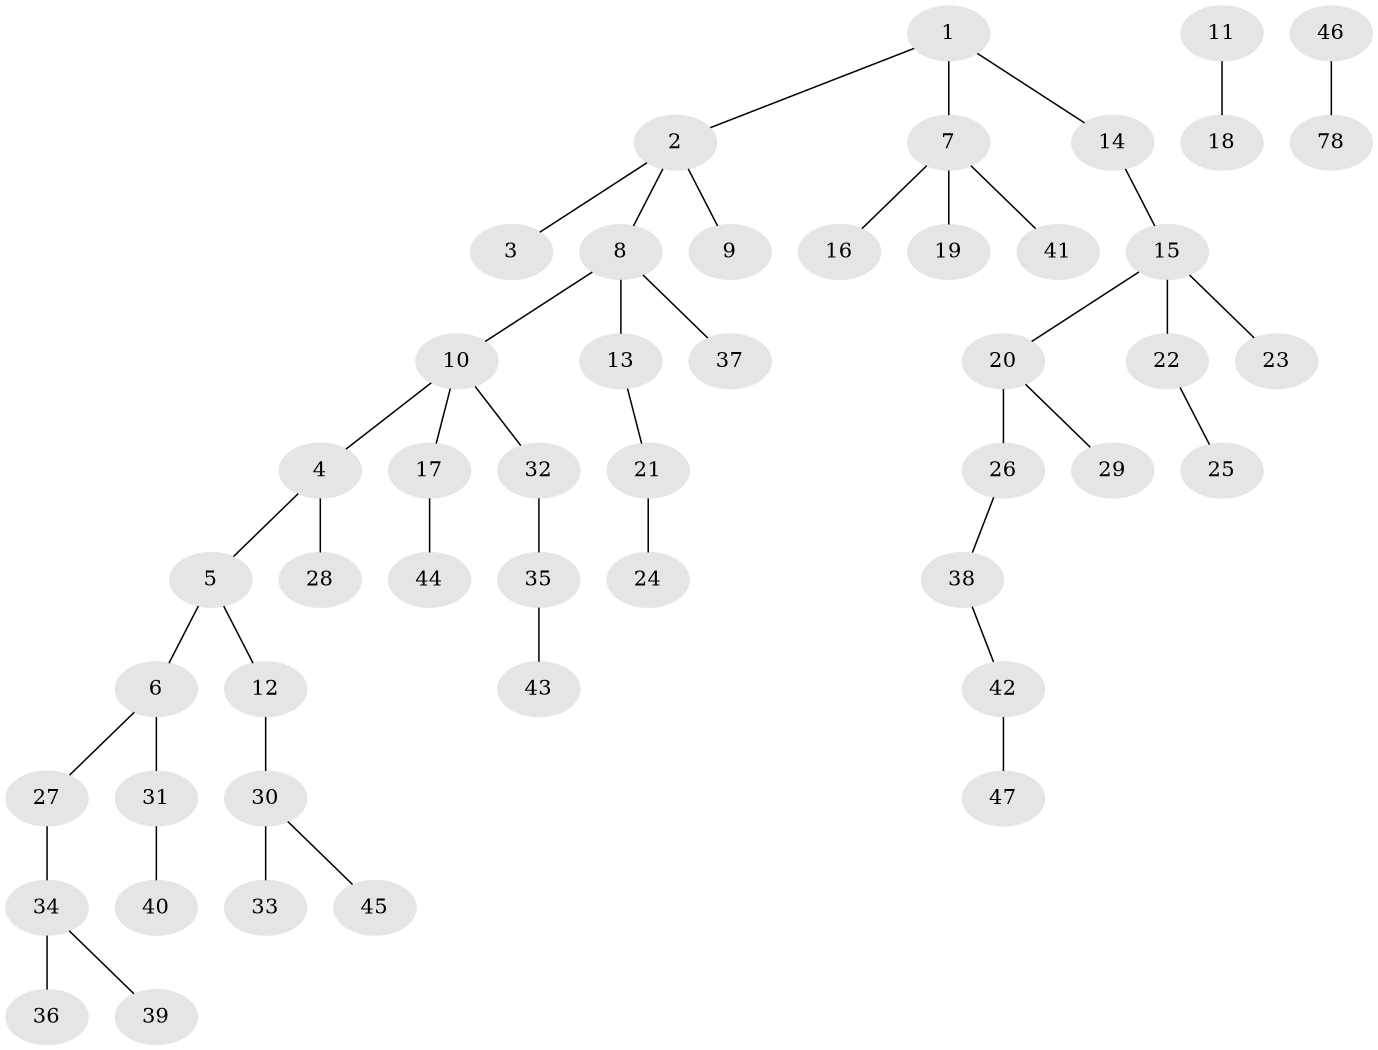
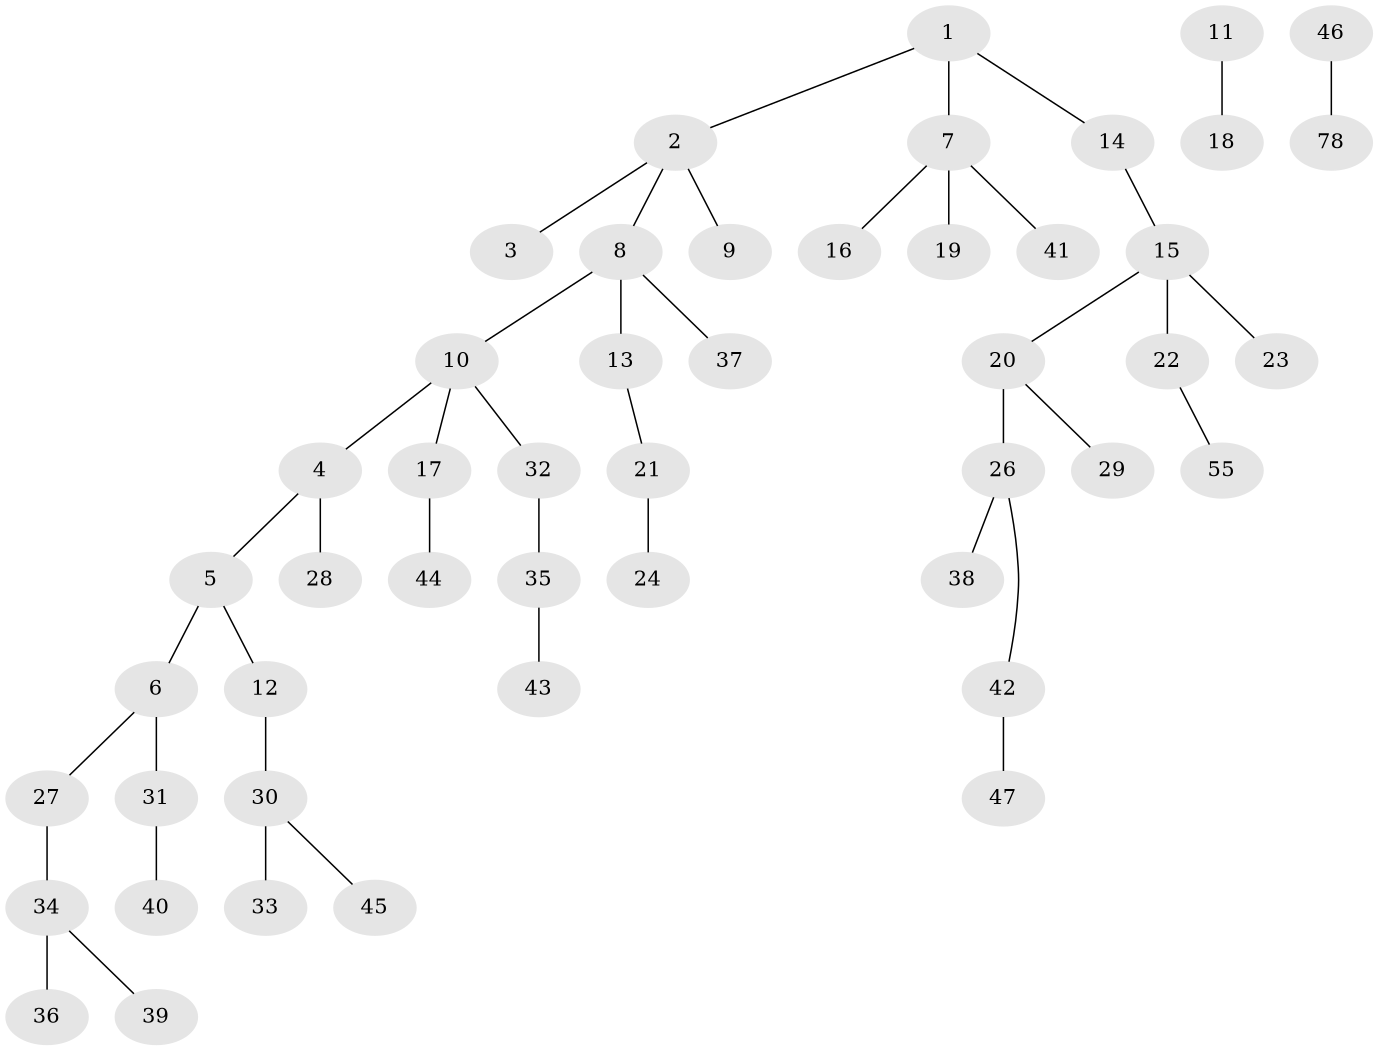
node "25": label "25" -> "55"
edge "38" -- "42": now "26" -- "42"
